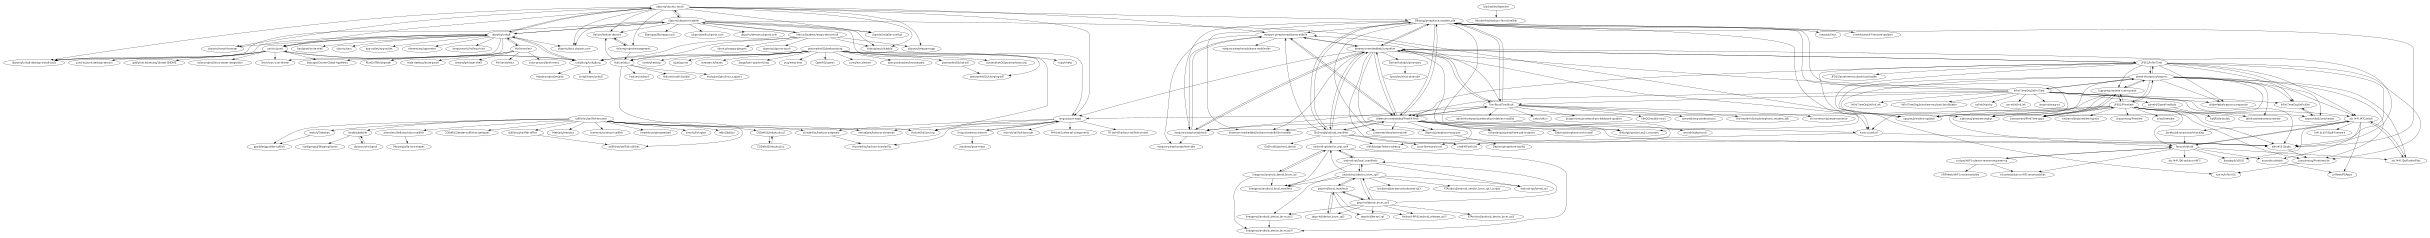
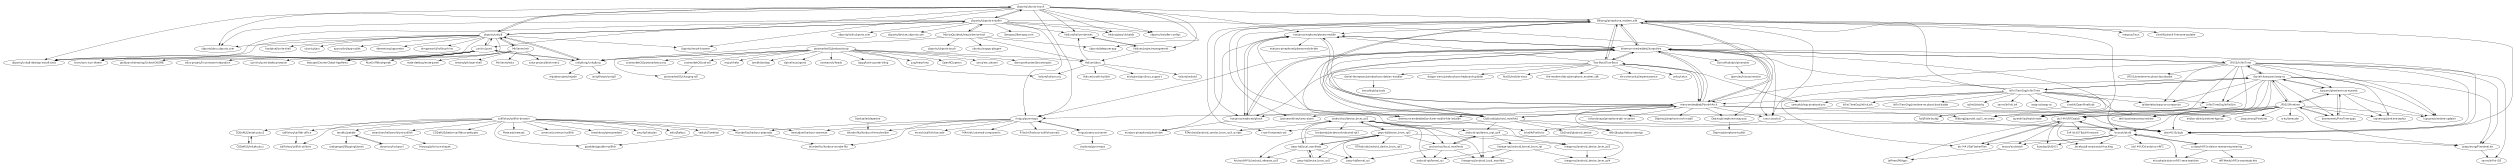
edge "MariusQuabeck/magic-device-tool" -> "bhdouglass/clickable": removed
node "siglo/aports": label "siglo/aports" -> "alpinelinux/aports"
edge "InfiniTimeOrg/InfiniTime" -> "Tow-Boot/Tow-Boot": now "InfiniTimeOrg/InfiniTime" -> "samueldr/wip-pinebook-pro"
node "dreemurrs-embedded/Pine64-Arch": label "dreemurrs-embedded/Pine64-Arch" -> "menu-embedded/Pine64-Arch"
edge "rinigus/pure-maps" -> "Halium/halium.org": now "rinigus/pure-maps" -> "Wunderfitz/harbour-fernschreiber"
edge "Jac-eko/p8-smartwatch-hacking" -> "fanoush/ds-d6": reversed
edge "lineage-rpi/android_kernel_brcm_rpi" -> "android-rpi/device_arpi_rpi4": now "lineage-rpi/android_kernel_brcm_rpi" -> "android-rpi/kernel_rpi"
edge "android-rpi/local_manifests" -> "android-rpi/device_brcm_rpi3": now "android-rpi/local_manifests" -> "peyo-hd/kernel_rpi"
